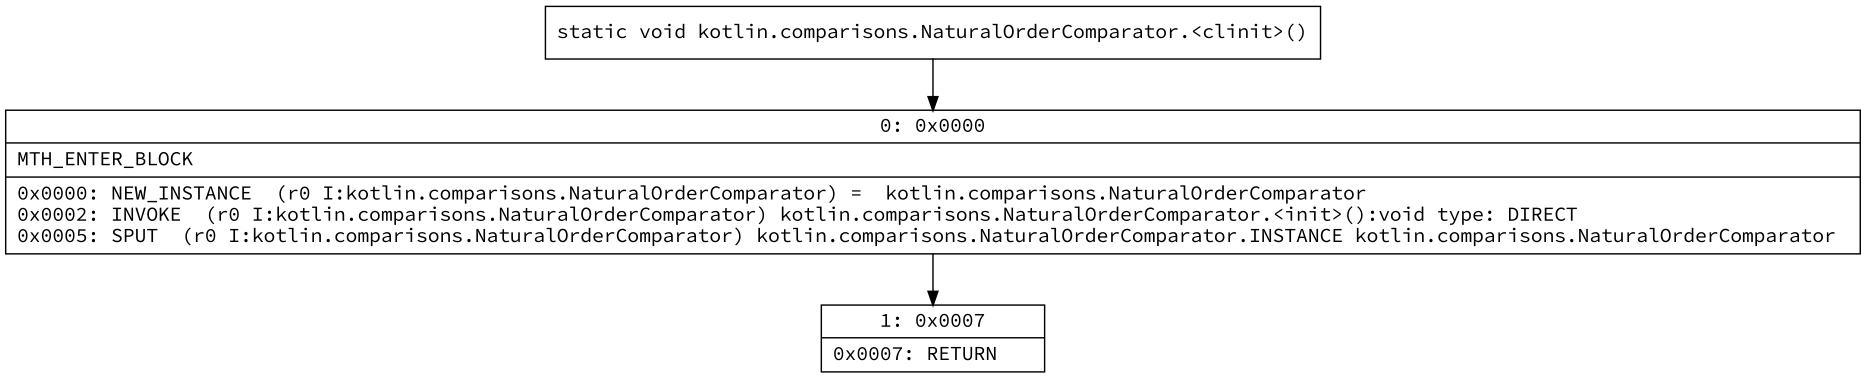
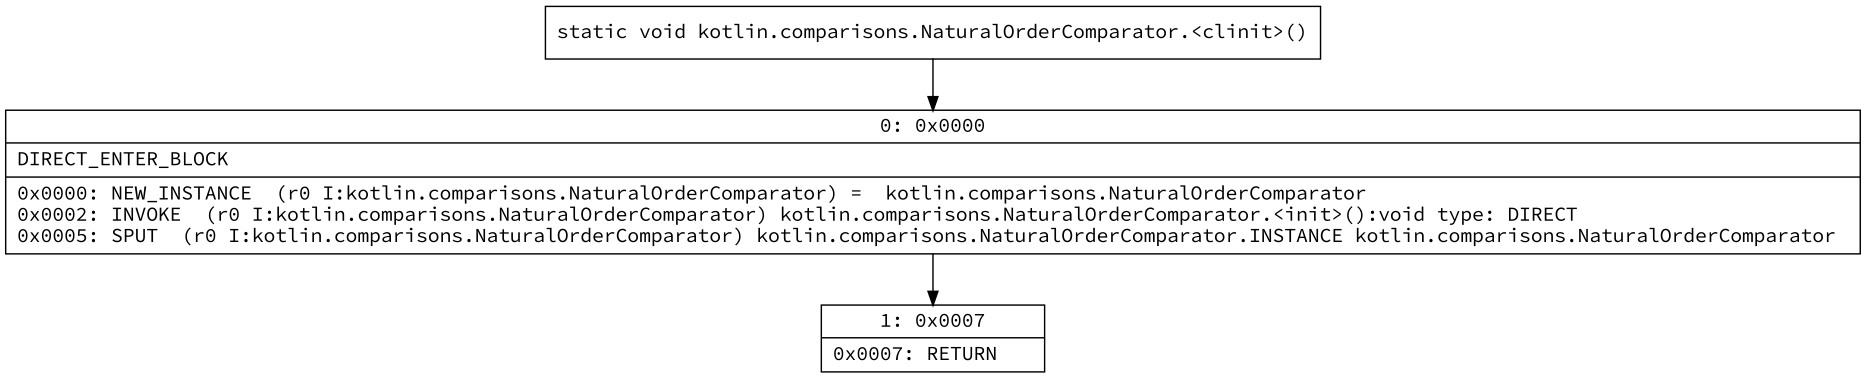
node "0: 0x0000": text "MTH_ENTER_BLOCK" -> "DIRECT_ENTER_BLOCK"
